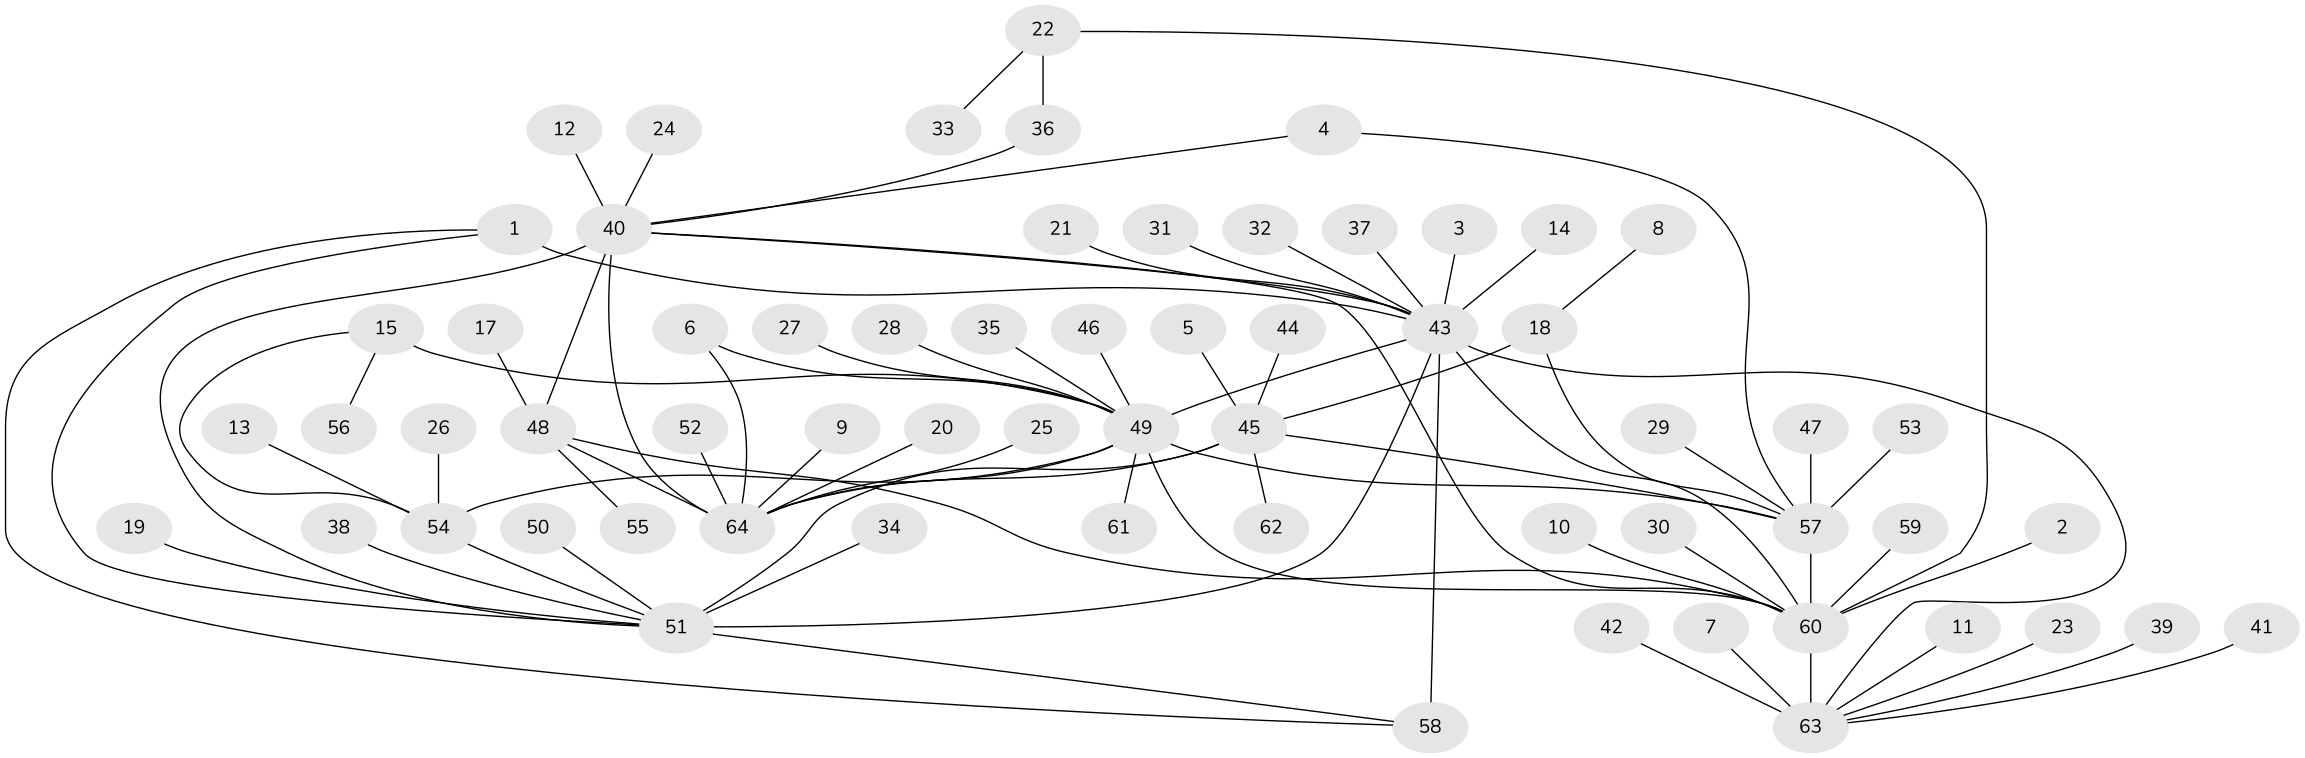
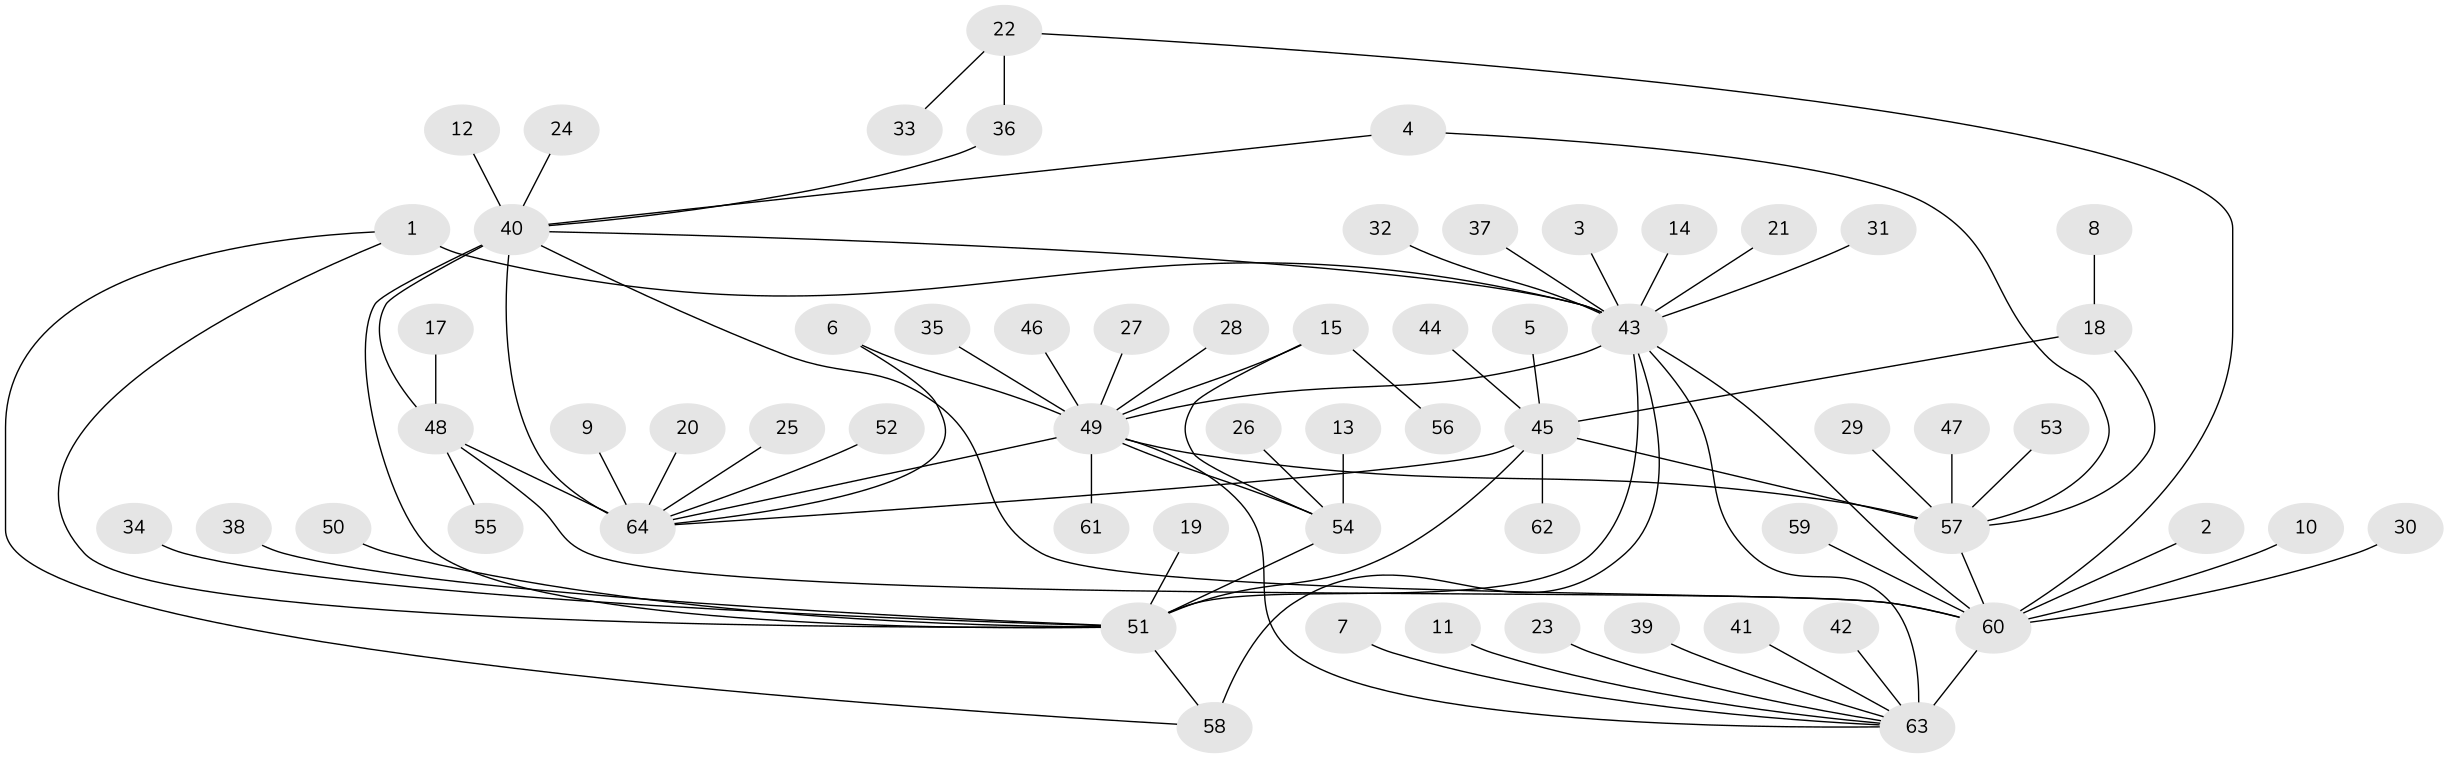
edge "49" -- "60": now "49" -- "63"
